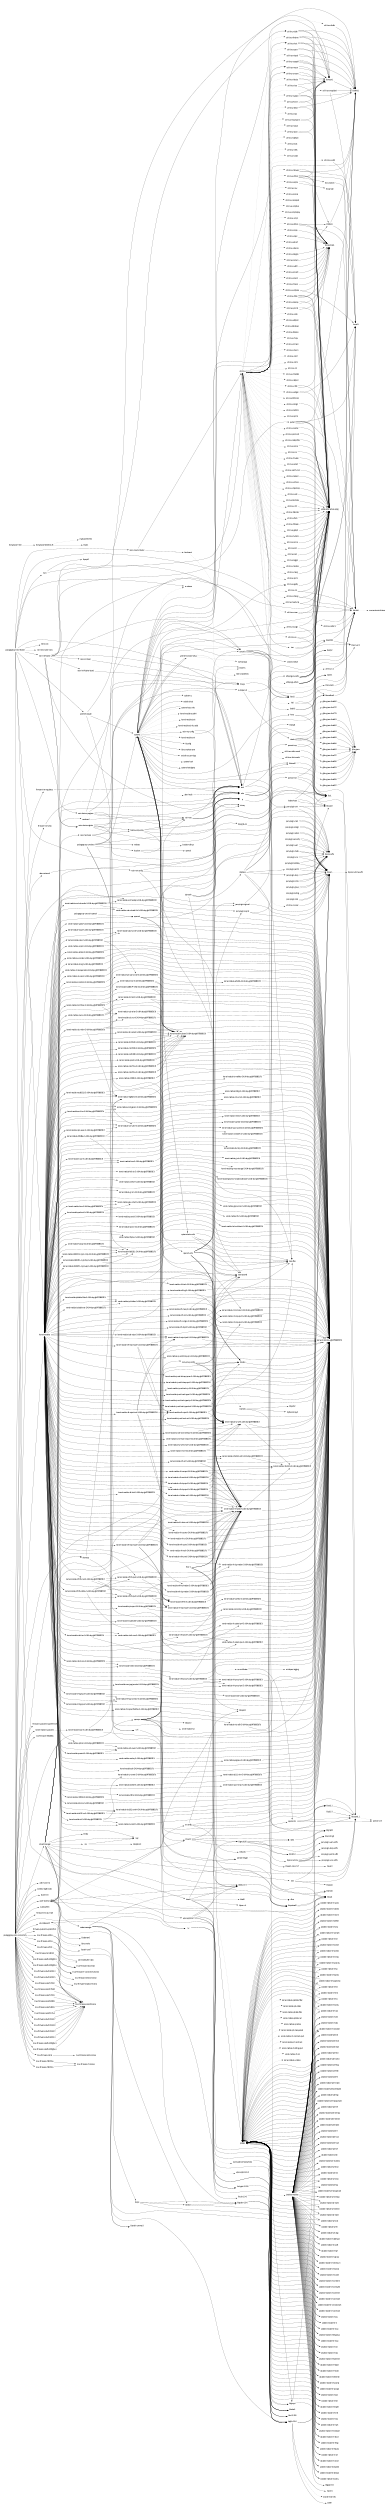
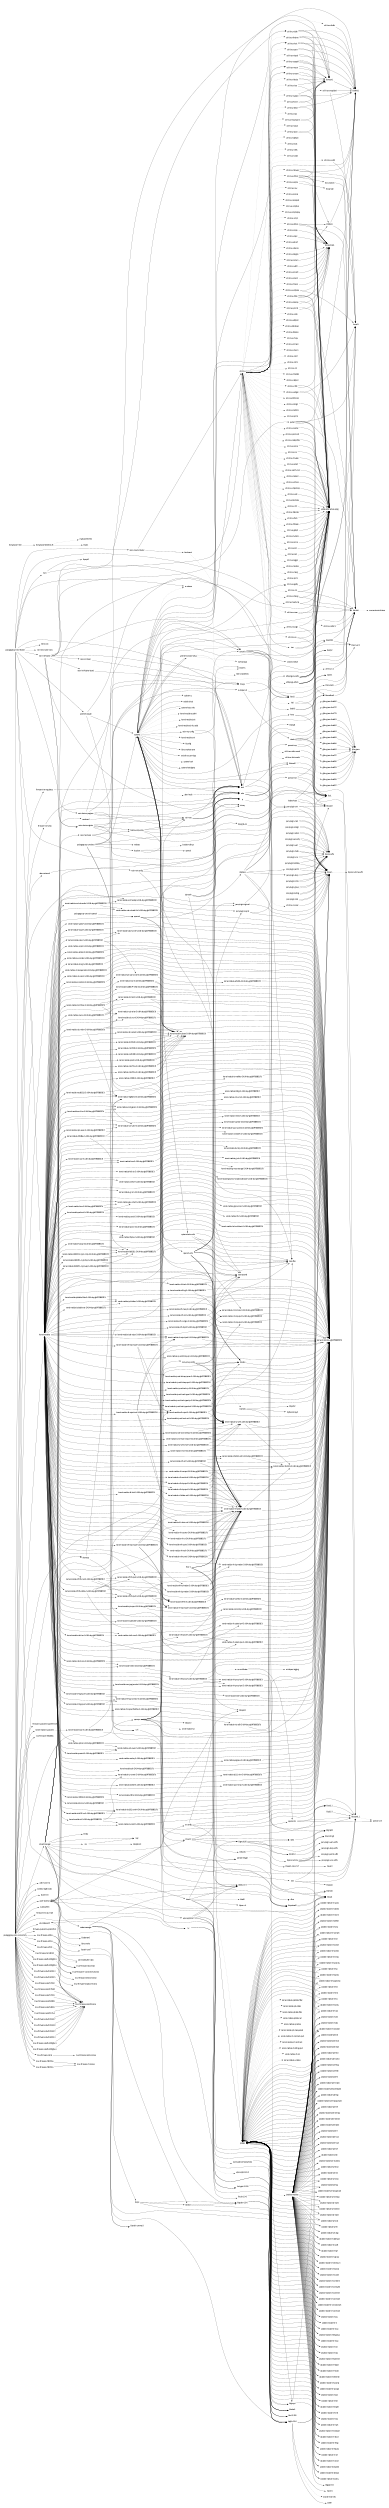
edge "kernel-modules" -> "nspr": now "kernel-modules" -> "kernel-module-ip-tunnel-5.4.84-dey+gb097888f317d"
